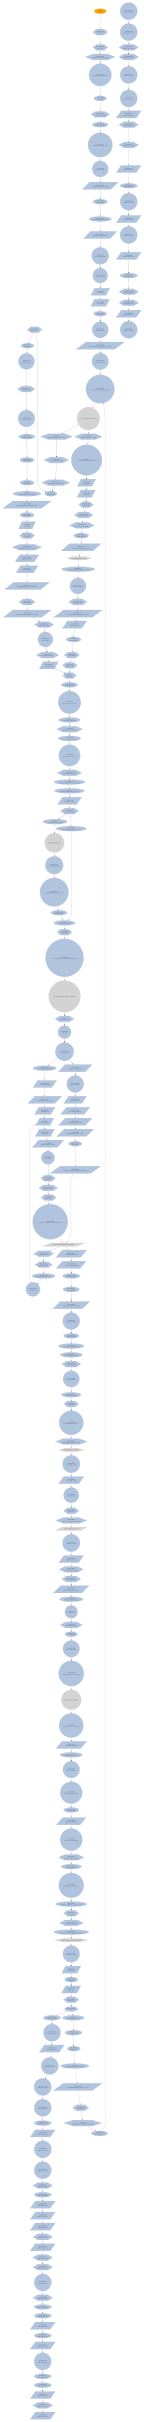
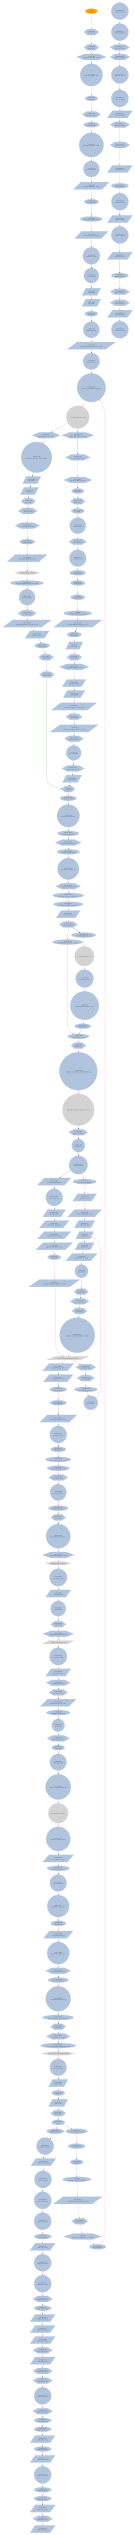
edge "0x619aca30 pushl %esi" -> "0x619aca2f pushl %ebx": reversed
